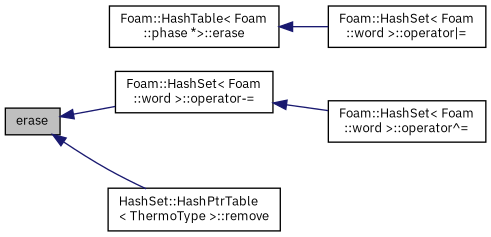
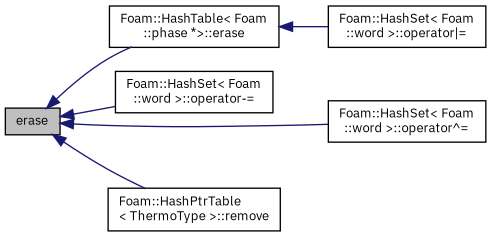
edge "Foam::HashTable< Foam ::phase *>::erase" -> "erase": added
edge "Foam::HashSet< Foam ::word >::operator^=" -> "Foam::HashSet< Foam ::word >::operator-=": now "Foam::HashSet< Foam ::word >::operator^=" -> "erase"
node "HashSet::HashPtrTable < ThermoType >::remove": label "HashSet::HashPtrTable < ThermoType >::remove" -> "Foam::HashPtrTable < ThermoType >::remove"
